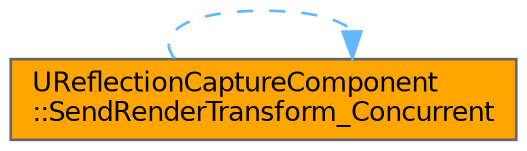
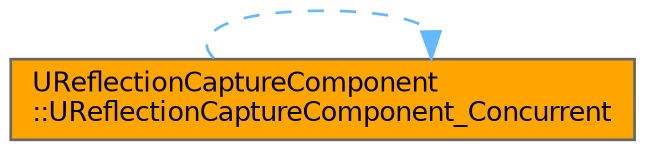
node "UReflectionCaptureComponent ::SendRenderTransform_Concurrent": label "UReflectionCaptureComponent ::SendRenderTransform_Concurrent" -> "UReflectionCaptureComponent ::UReflectionCaptureComponent_Concurrent"
